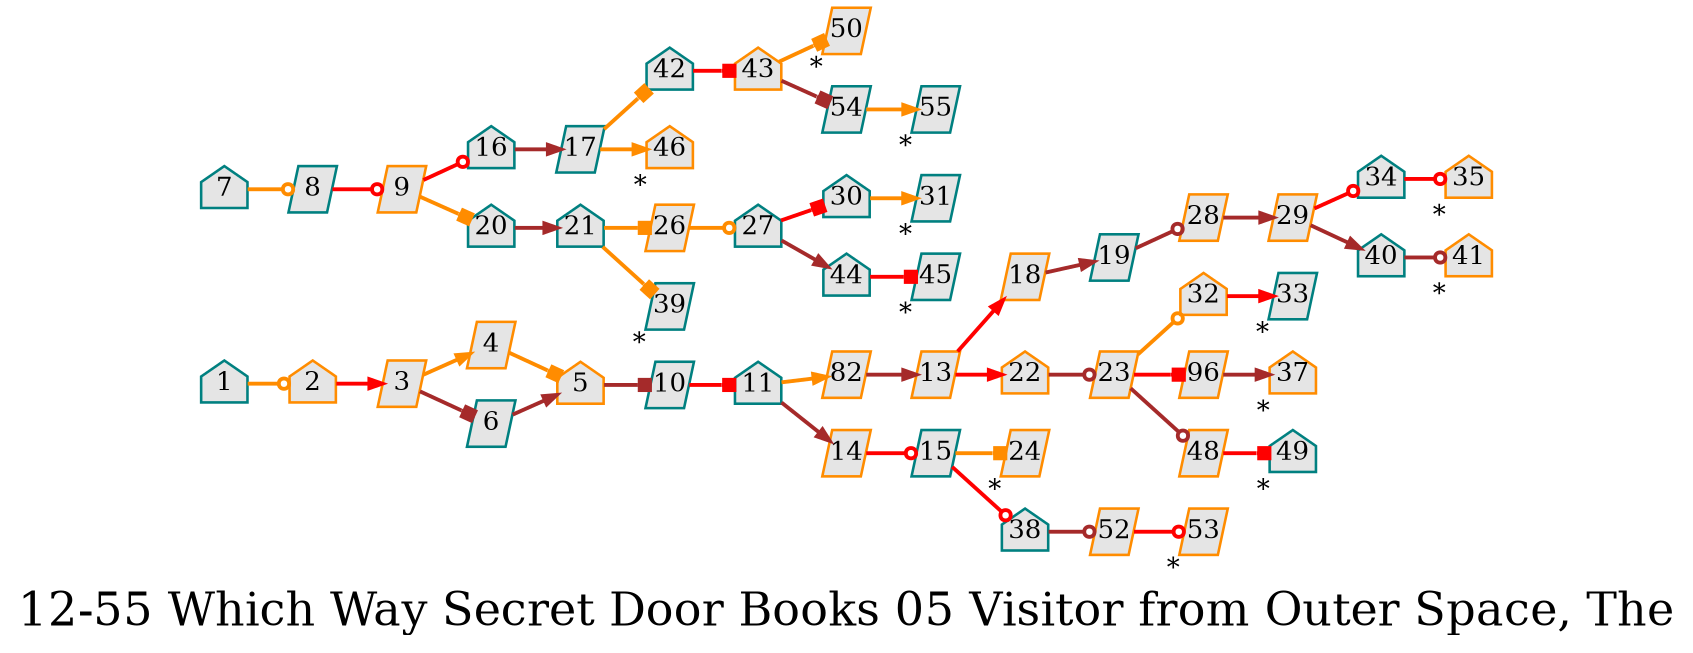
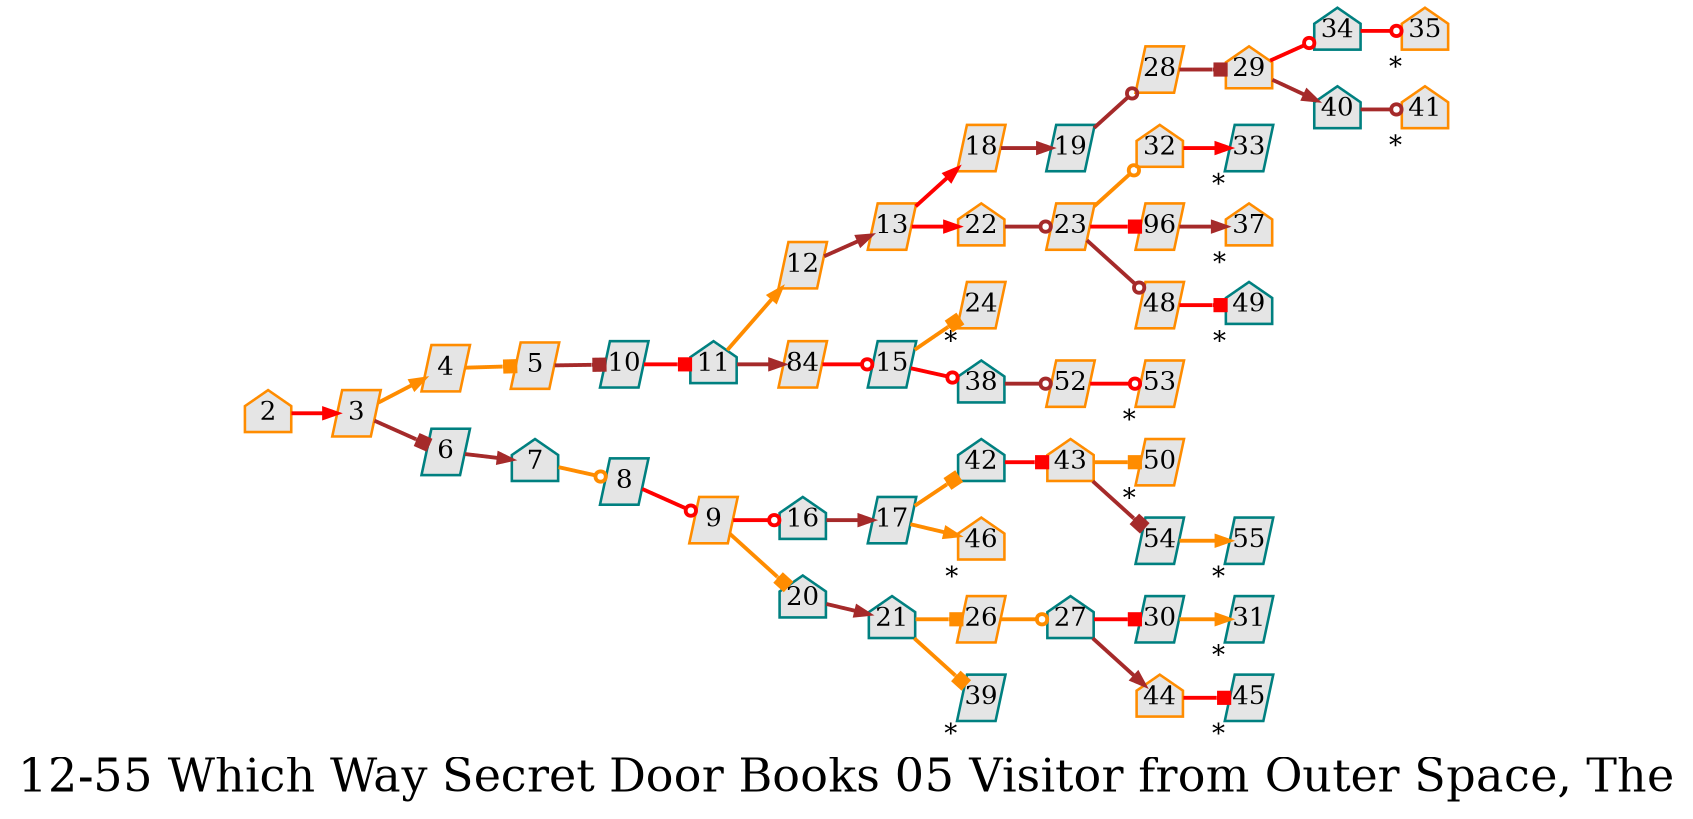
node "30": shape house -> parallelogram
edge "28" -> "29": arrowhead normal -> box
node "29": shape parallelogram -> house
node "44": color teal -> darkorange
node "82": label "82" -> "12"
node "1": removed
node "5": shape house -> parallelogram
edge "6" -> "5": now "6" -> "7"
node "14": label "14" -> "84"
